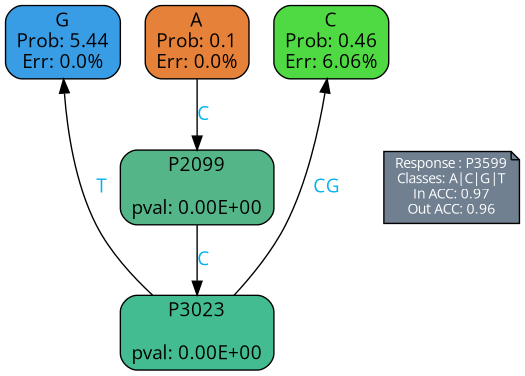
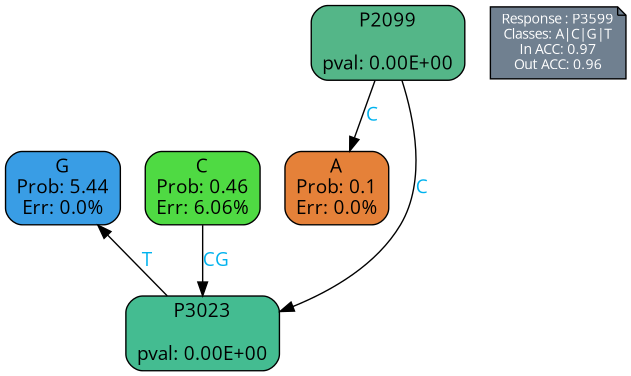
edge "A Prob: 0.1 Err: 0.0%" -> "P2099 pval: 0.00E+00": reversed
edge "P3023 pval: 0.00E+00" -> "C Prob: 0.46 Err: 6.06%": reversed
